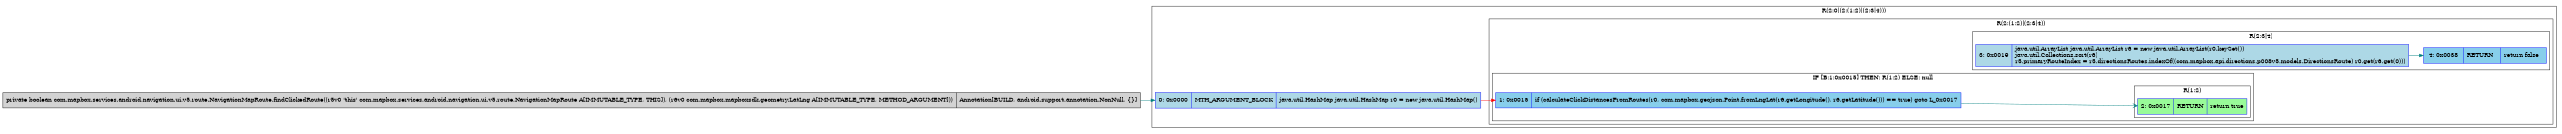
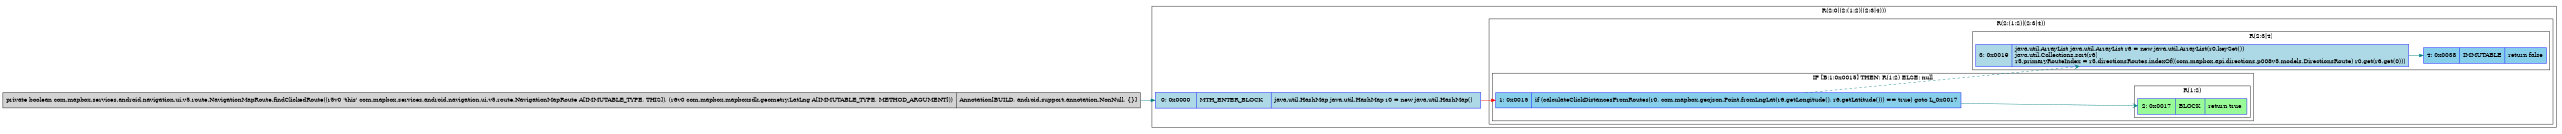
node "4: 0x0038": text "RETURN" -> "IMMUTABLE"
edge "1: 0x0015" -> "3: 0x0019": added
node "0: 0x0000": text "MTH_ARGUMENT_BLOCK" -> "MTH_ENTER_BLOCK"
node "2: 0x0017": text "RETURN" -> "BLOCK"
